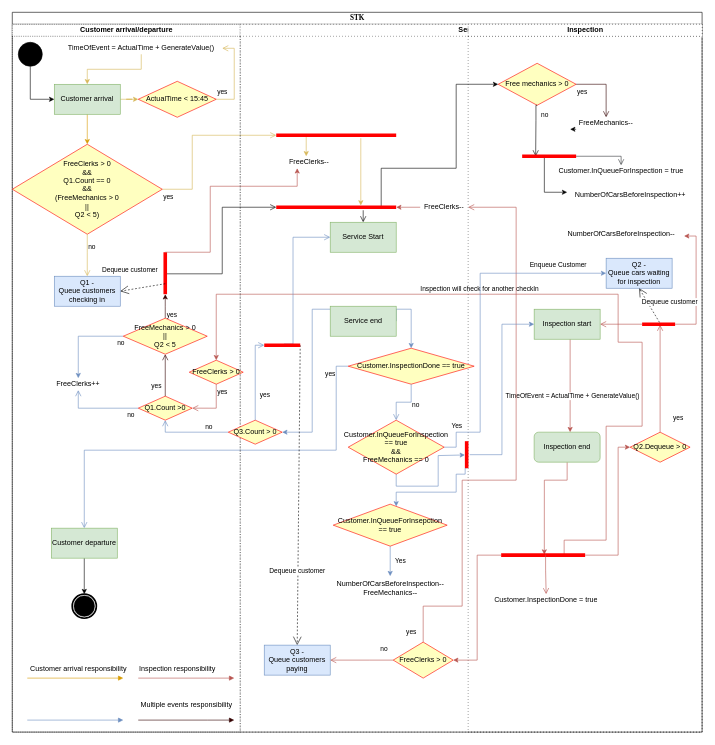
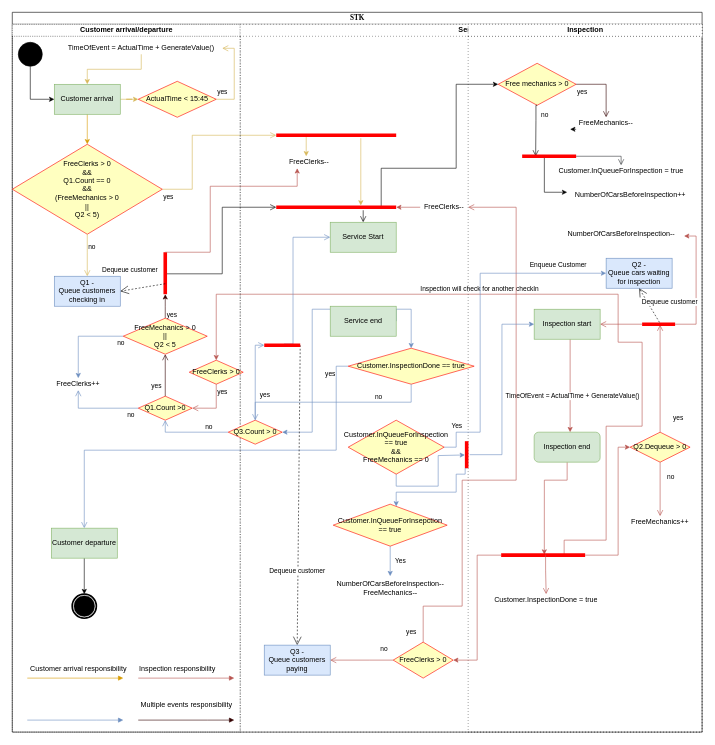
edge "Customer.InspectionDone == true" -> "Customer.InQueueForInspection == true && FreeMechanics == 0": now "Customer.InspectionDone == true" -> "Q3.Count > 0"
edge "Q2.Dequeue > 0" -> "FreeMechanics++": added, label "no"
node "FreeMechanics++": added
